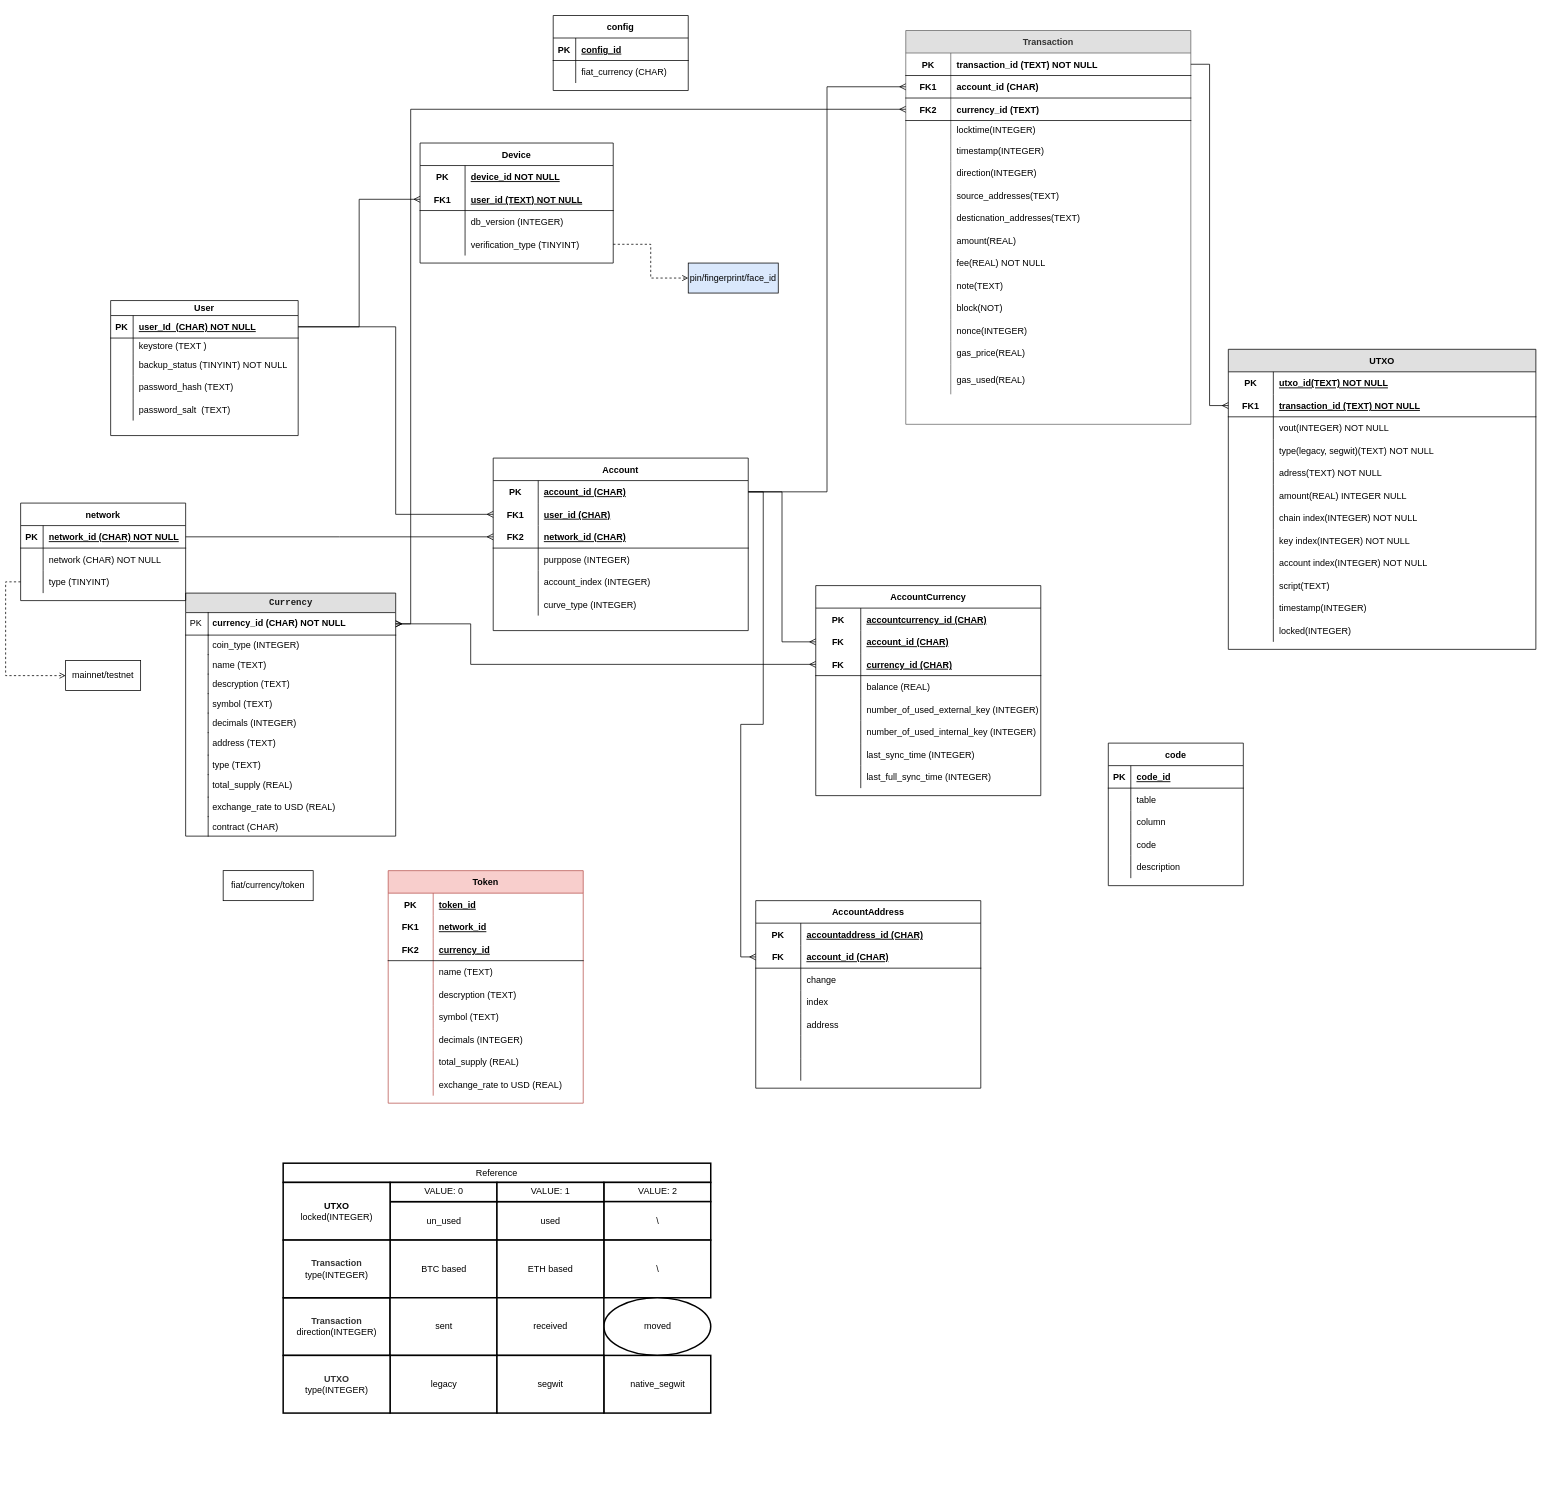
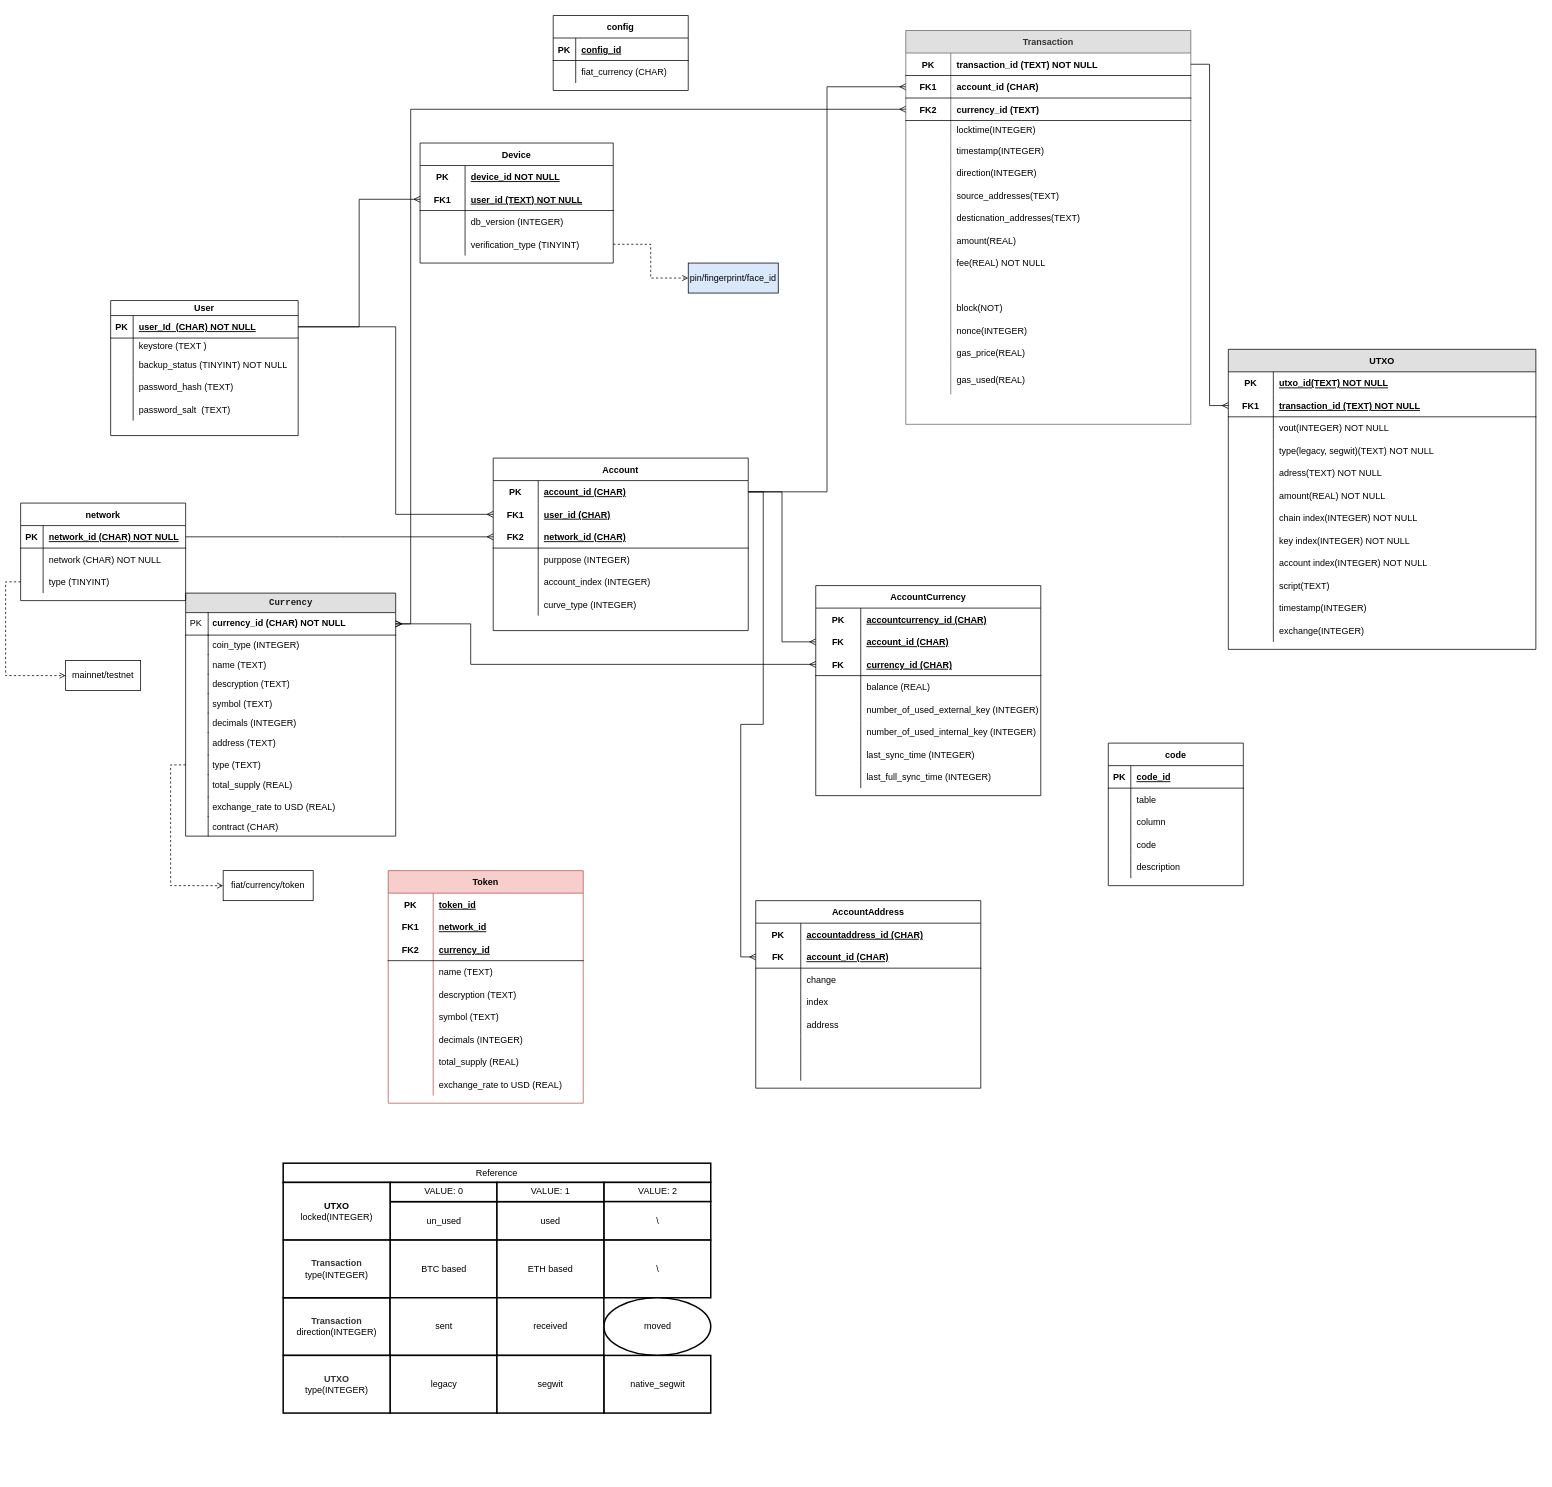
node "note(TEXT)": removed
node "amount(REAL) INTEGER NULL": label "amount(REAL) INTEGER NULL" -> "amount(REAL) NOT NULL"
node "locked(INTEGER)": label "locked(INTEGER)" -> "exchange(INTEGER)"
edge "type (TEXT)" -> "fiat/currency/token": added
